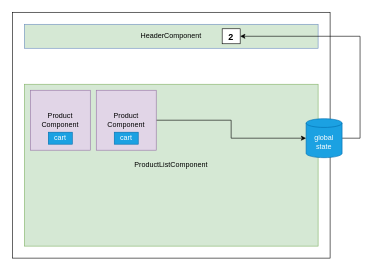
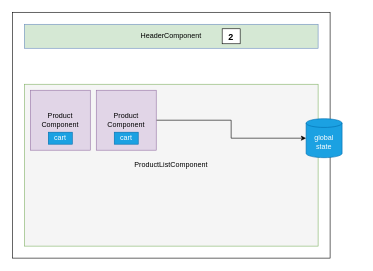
edge "global state" -> "2": removed
node "ProductListComponent": fillcolor #d5e8d4 -> #f5f5f5
